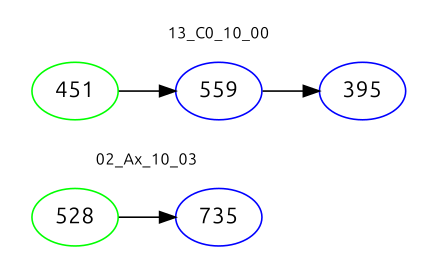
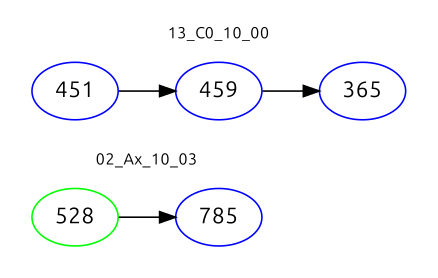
node "451": color green -> blue
node "559": label "559" -> "459"
node "395": label "395" -> "365"
node "735": label "735" -> "785"
